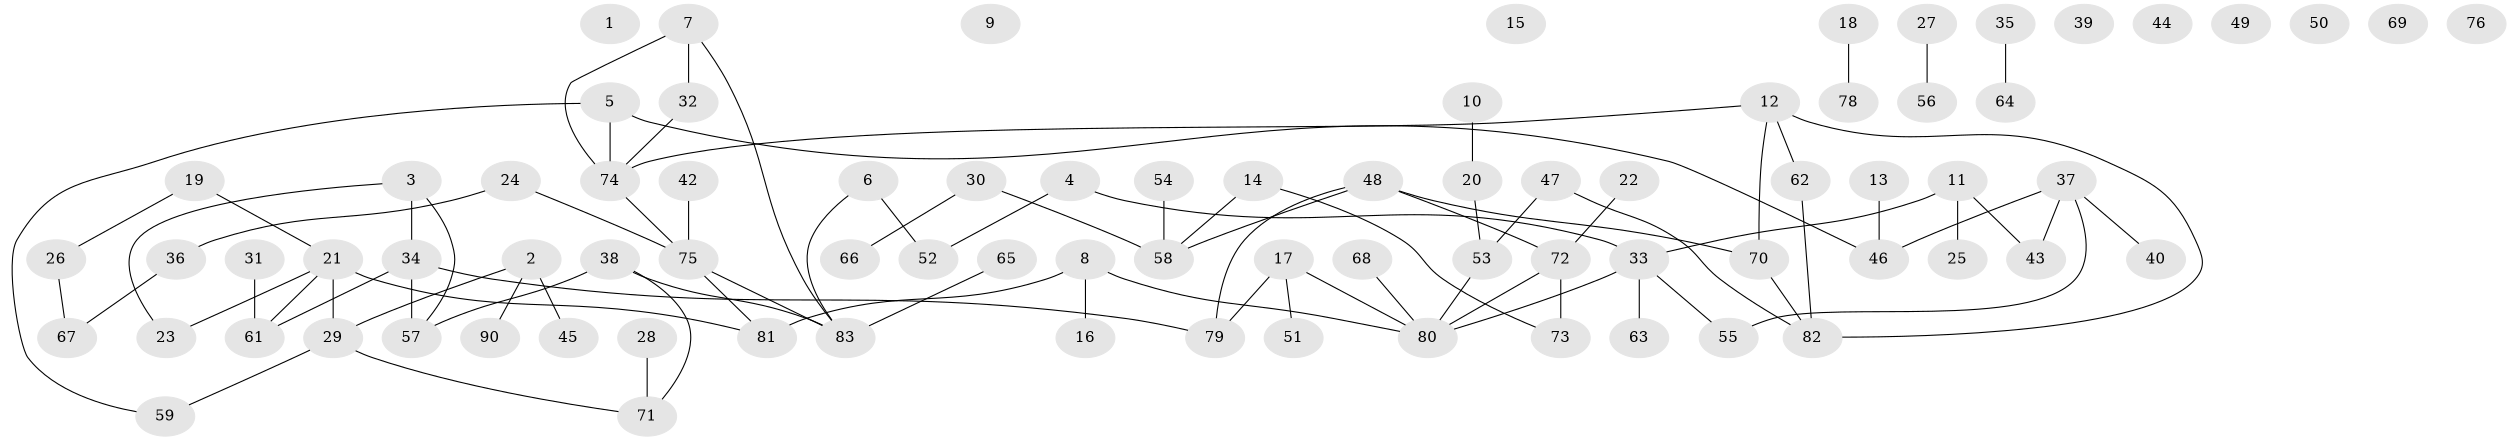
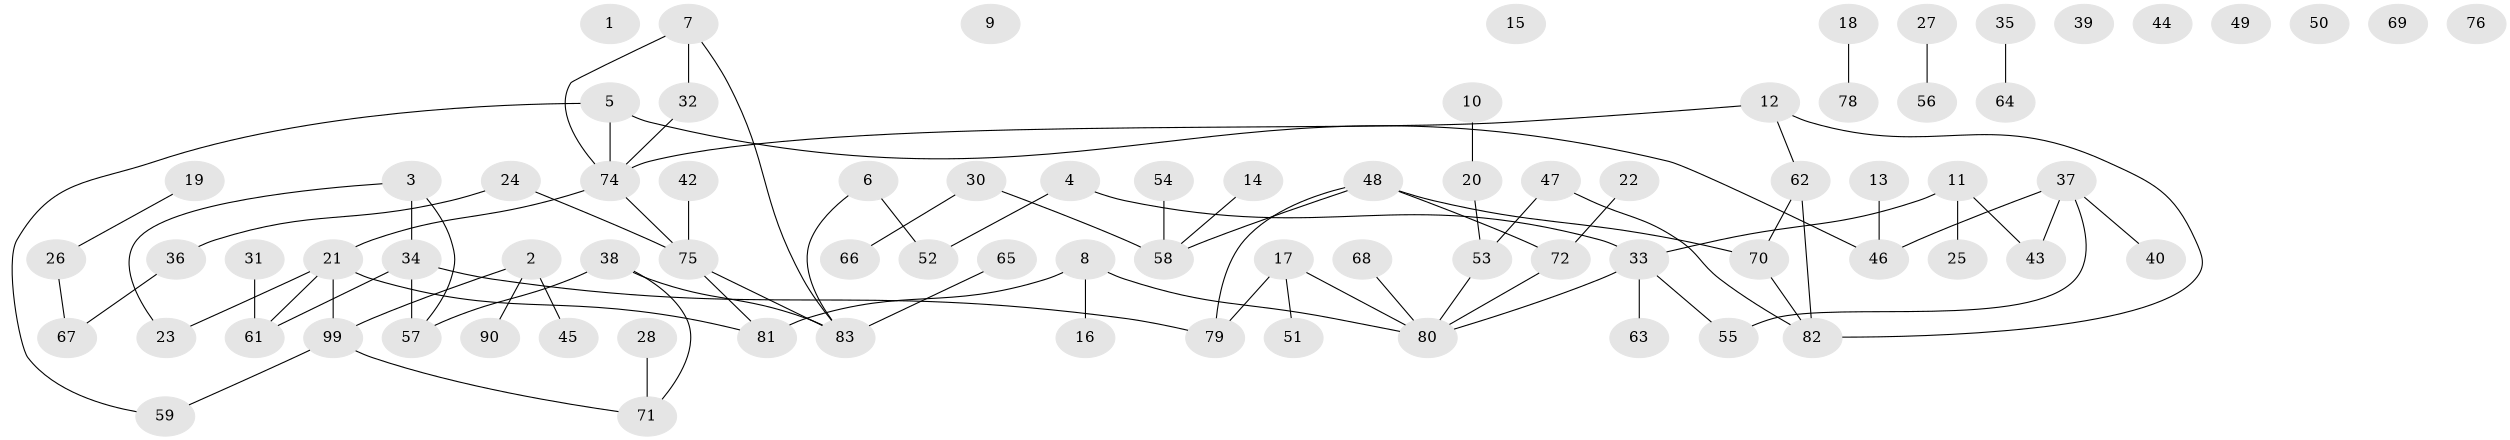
edge "12" -- "70": now "62" -- "70"
edge "19" -- "21": now "74" -- "21"
node "29": label "29" -> "99"
node "73": removed
